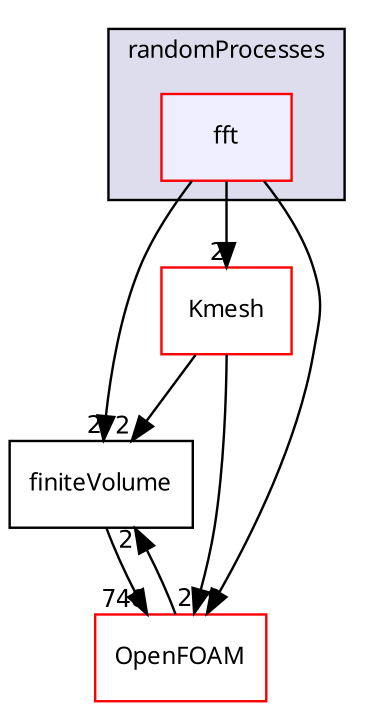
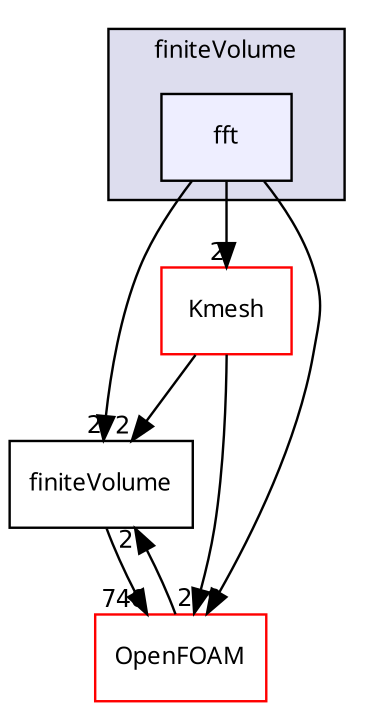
cluster "randomProcesses": label "randomProcesses" -> "finiteVolume"
node "fft": color red -> black
